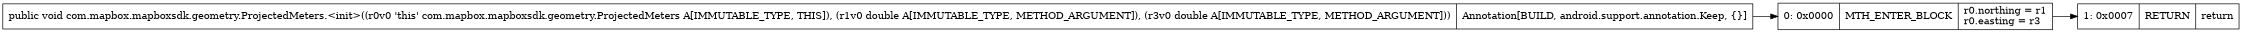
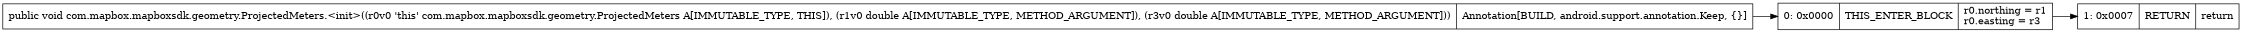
node "0: 0x0000": text "MTH_ENTER_BLOCK" -> "THIS_ENTER_BLOCK"
